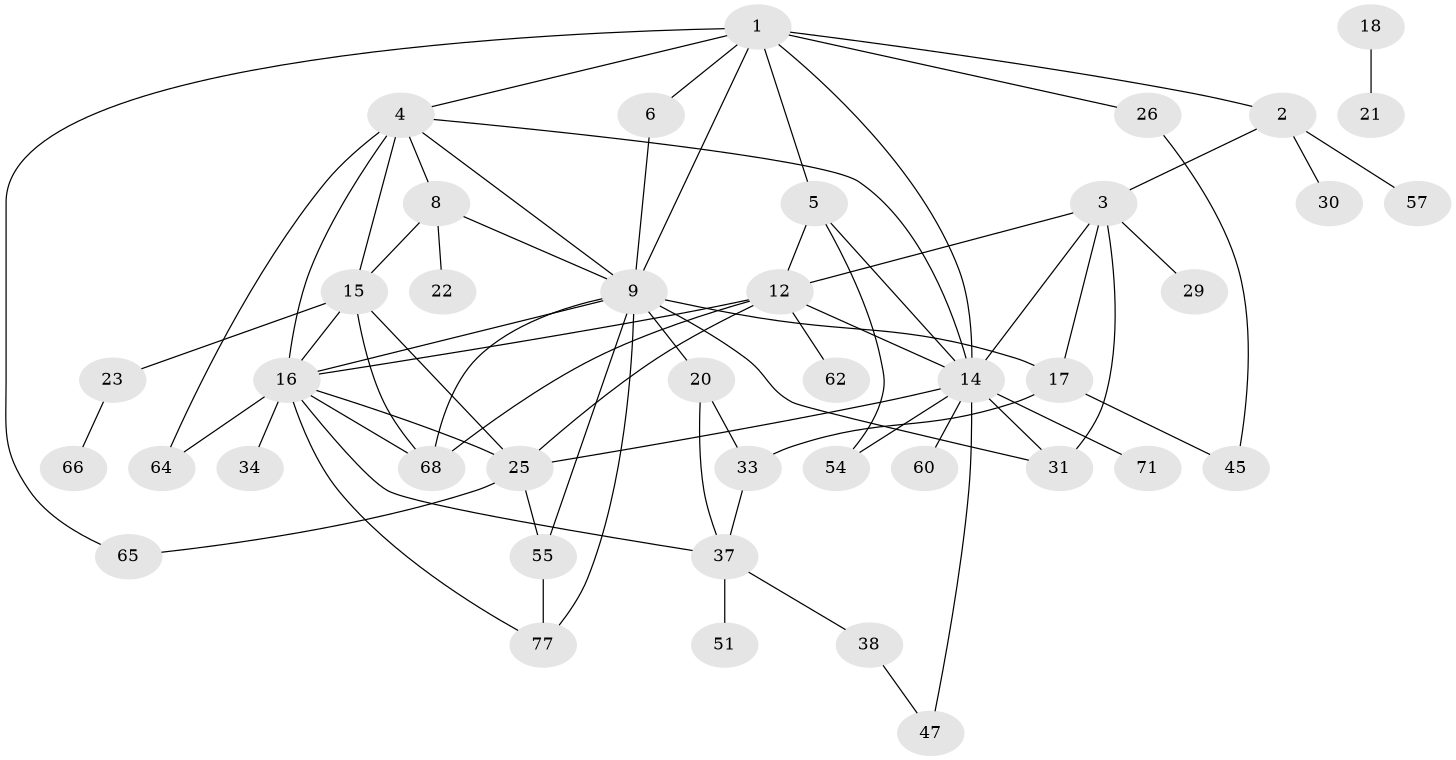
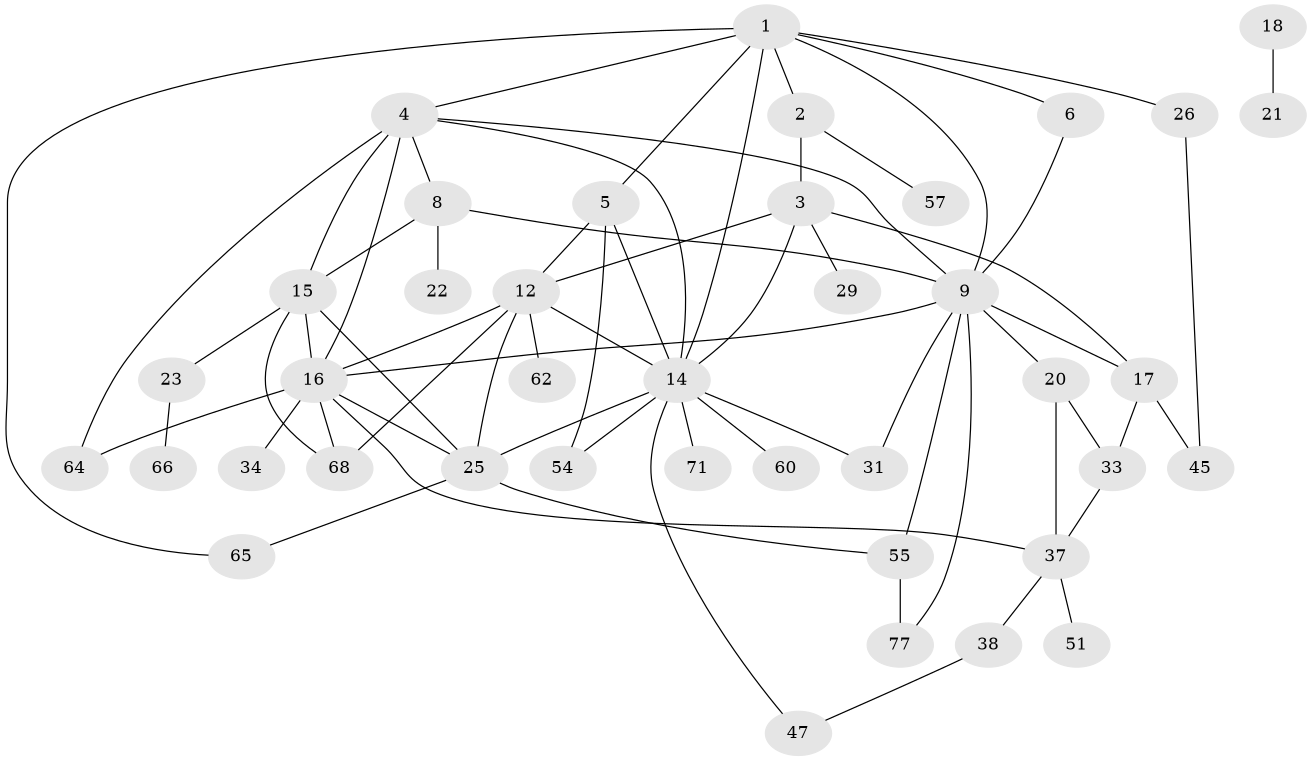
node "30": removed
edge "9" -- "68": removed
edge "3" -- "31": removed
edge "16" -- "77": removed
